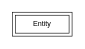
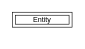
node "Entity": size 60x24 -> 60x15
